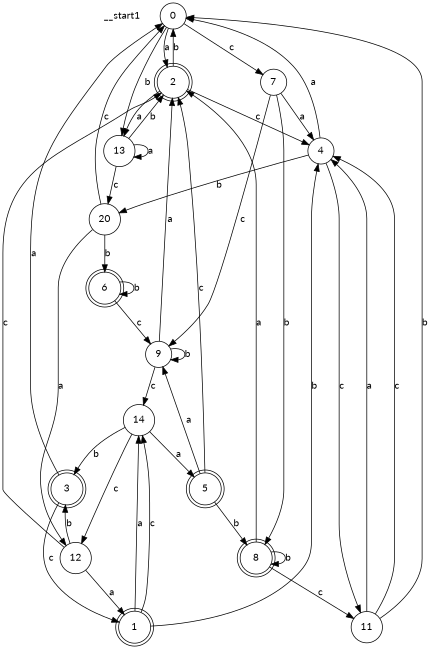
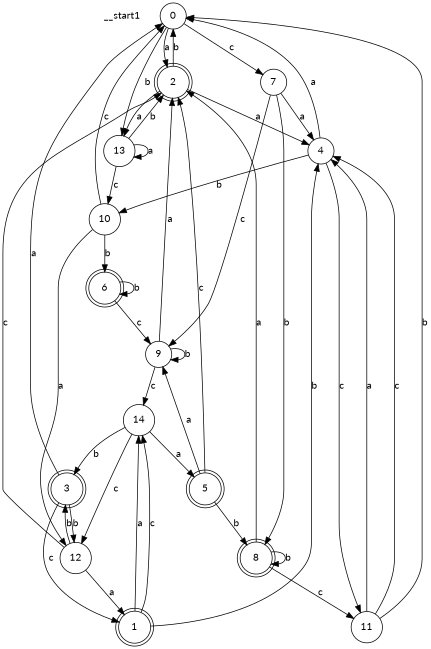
edge "2" -> "4": label "c" -> "a"
node "20": label "20" -> "10"
edge "3" -> "12": added, label "b"
